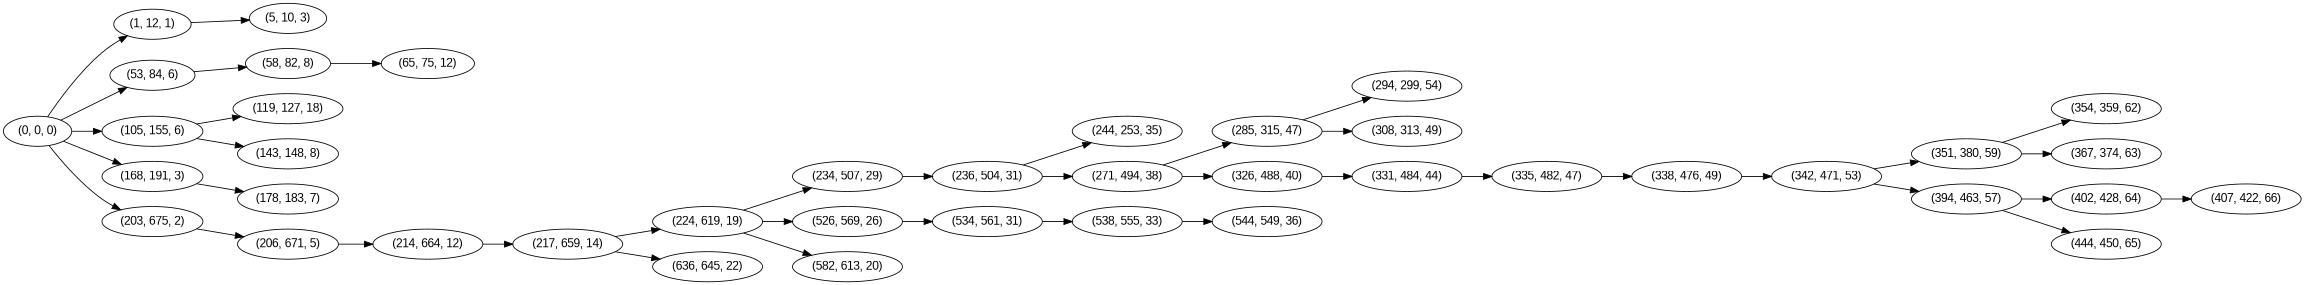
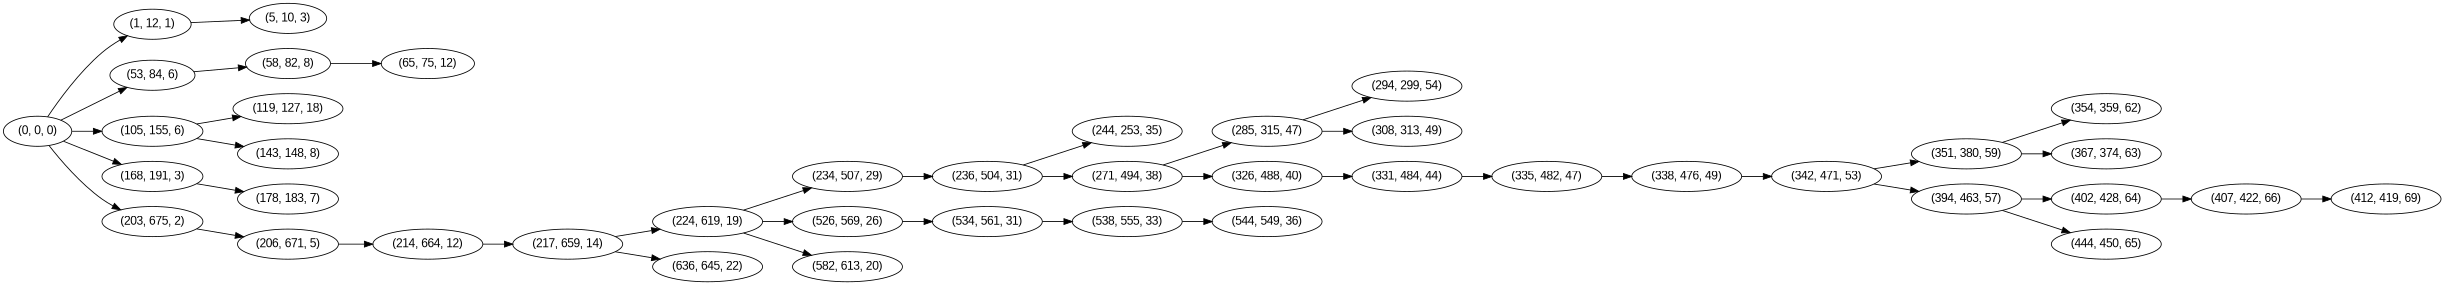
node "(412, 419, 69)": added
